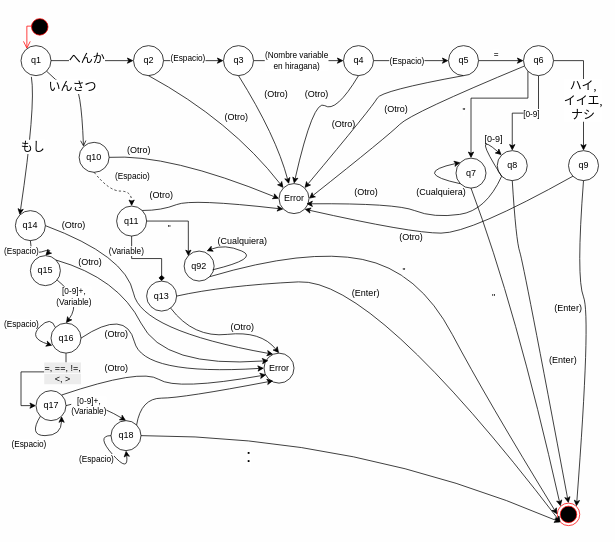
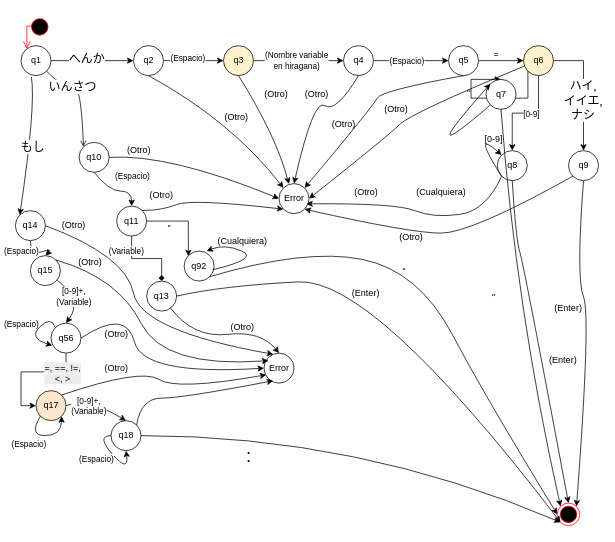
node "q3": fillcolor #ffffff -> #fff2cc
node "q6": fillcolor #ffffff -> #fff2cc
node "q7": moved (471, 173) -> (501, 94)
edge "q10" -> "q11": style dashed -> solid
node "q16": label "q16" -> "q56"
node "q17": fillcolor #ffffff -> #ffe6cc
